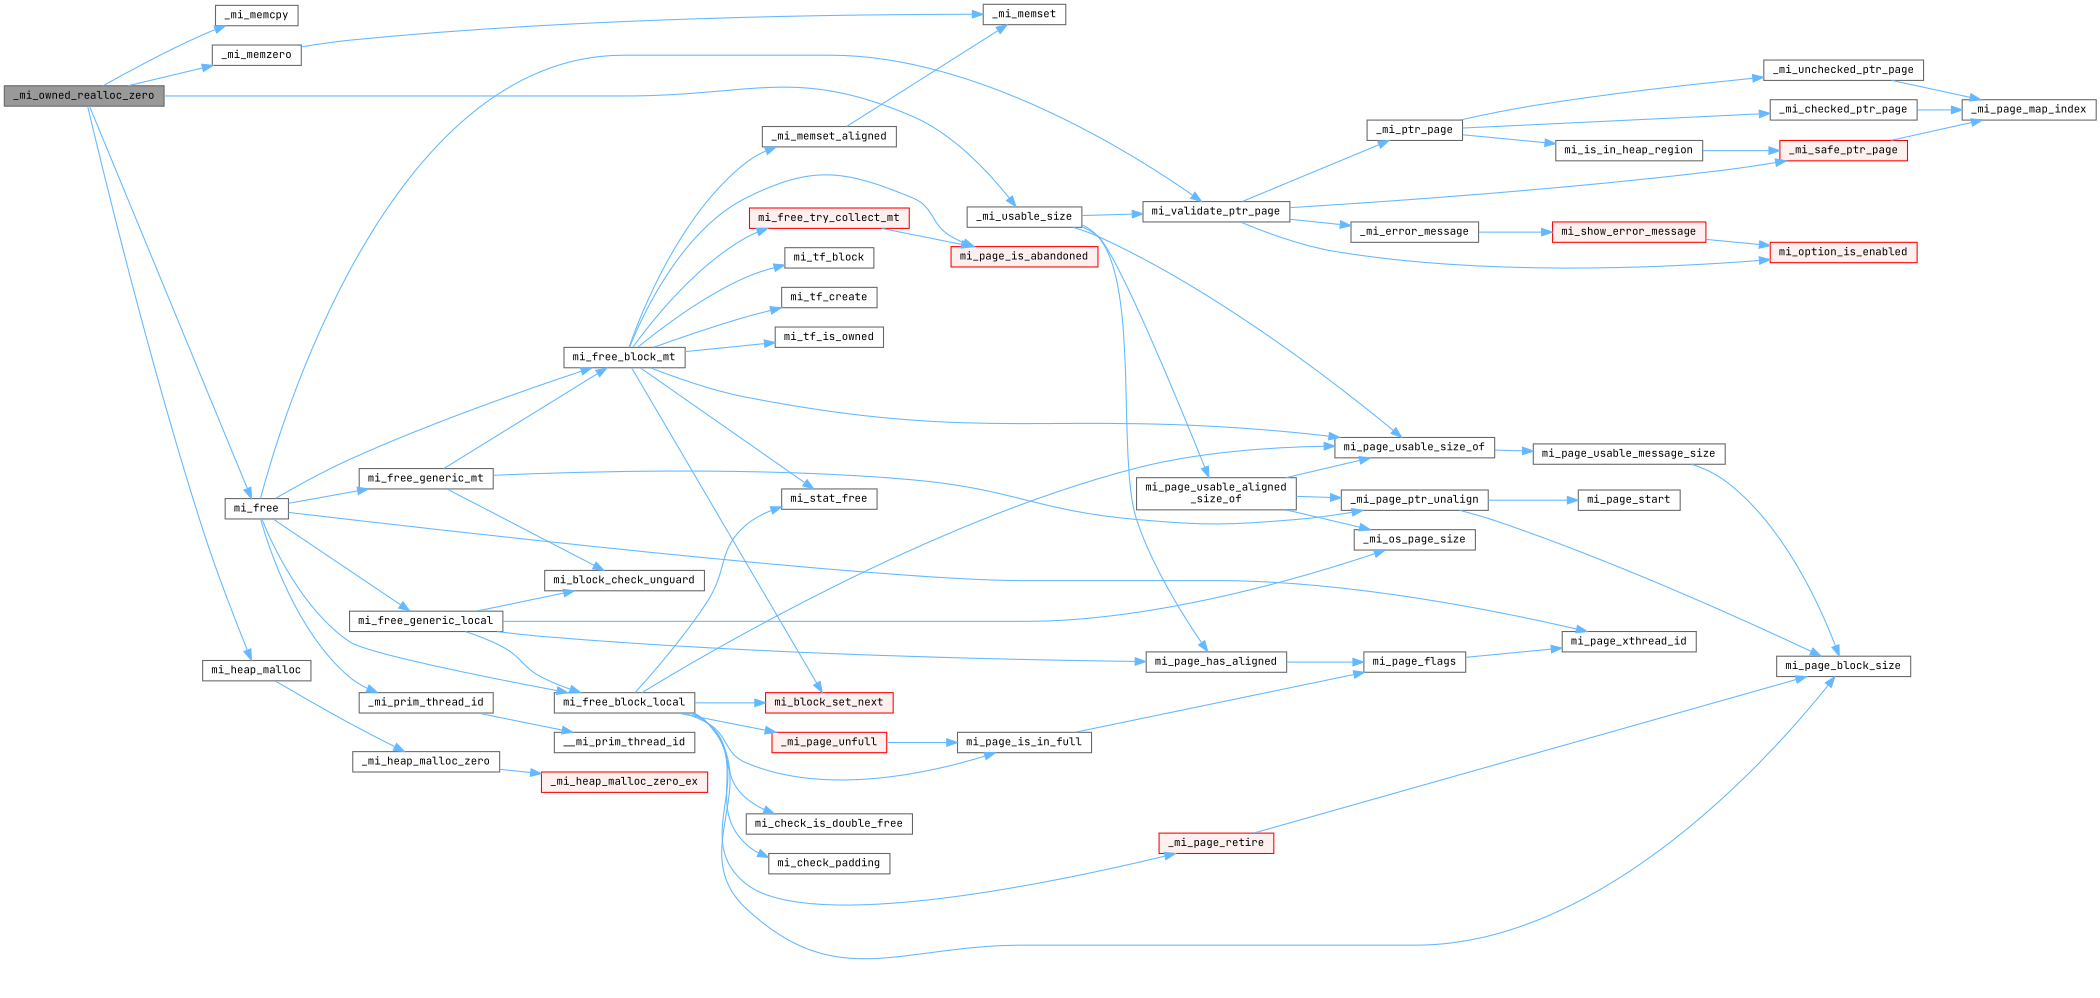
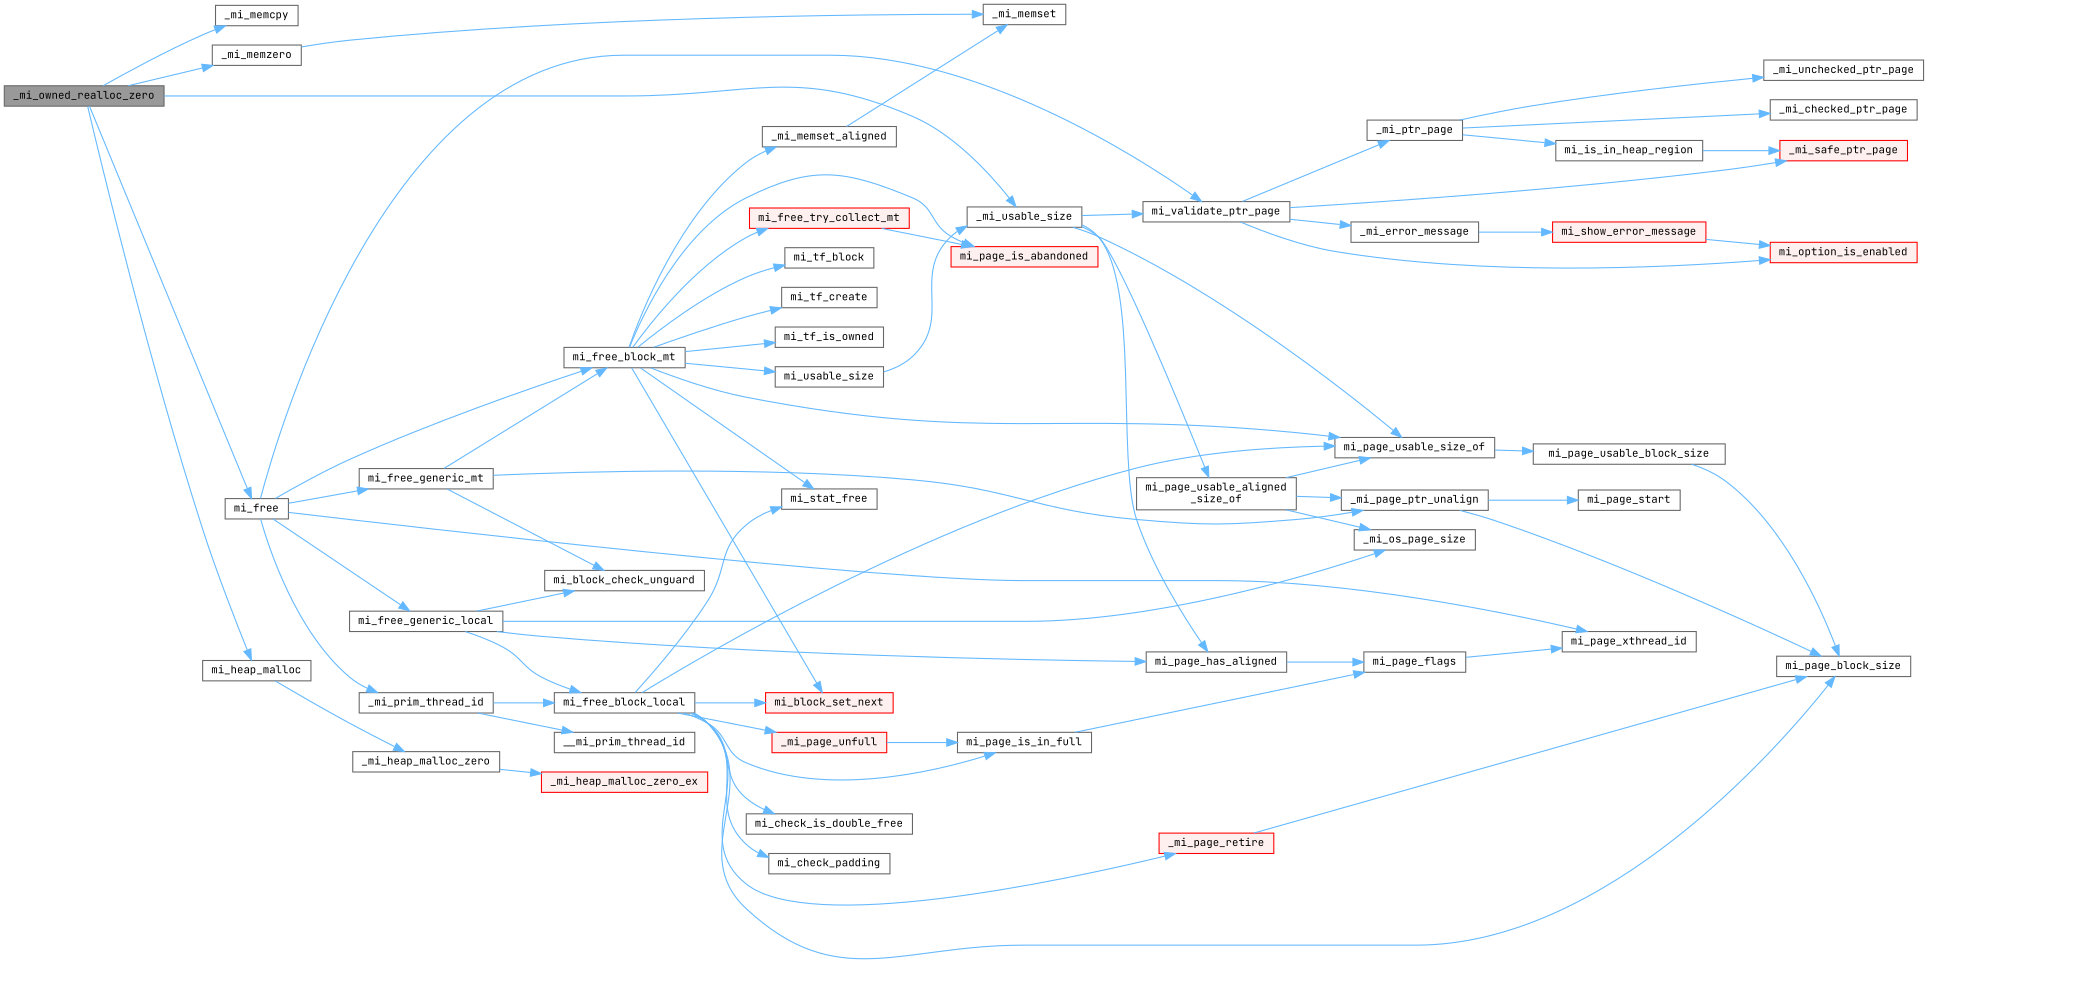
node "_mi_page_map_index": removed
node "mi_usable_size": added
node "mi_page_usable_message_size": label "mi_page_usable_message_size" -> "mi_page_usable_block_size"
edge "mi_free" -> "mi_free_block_local": now "_mi_prim_thread_id" -> "mi_free_block_local"
